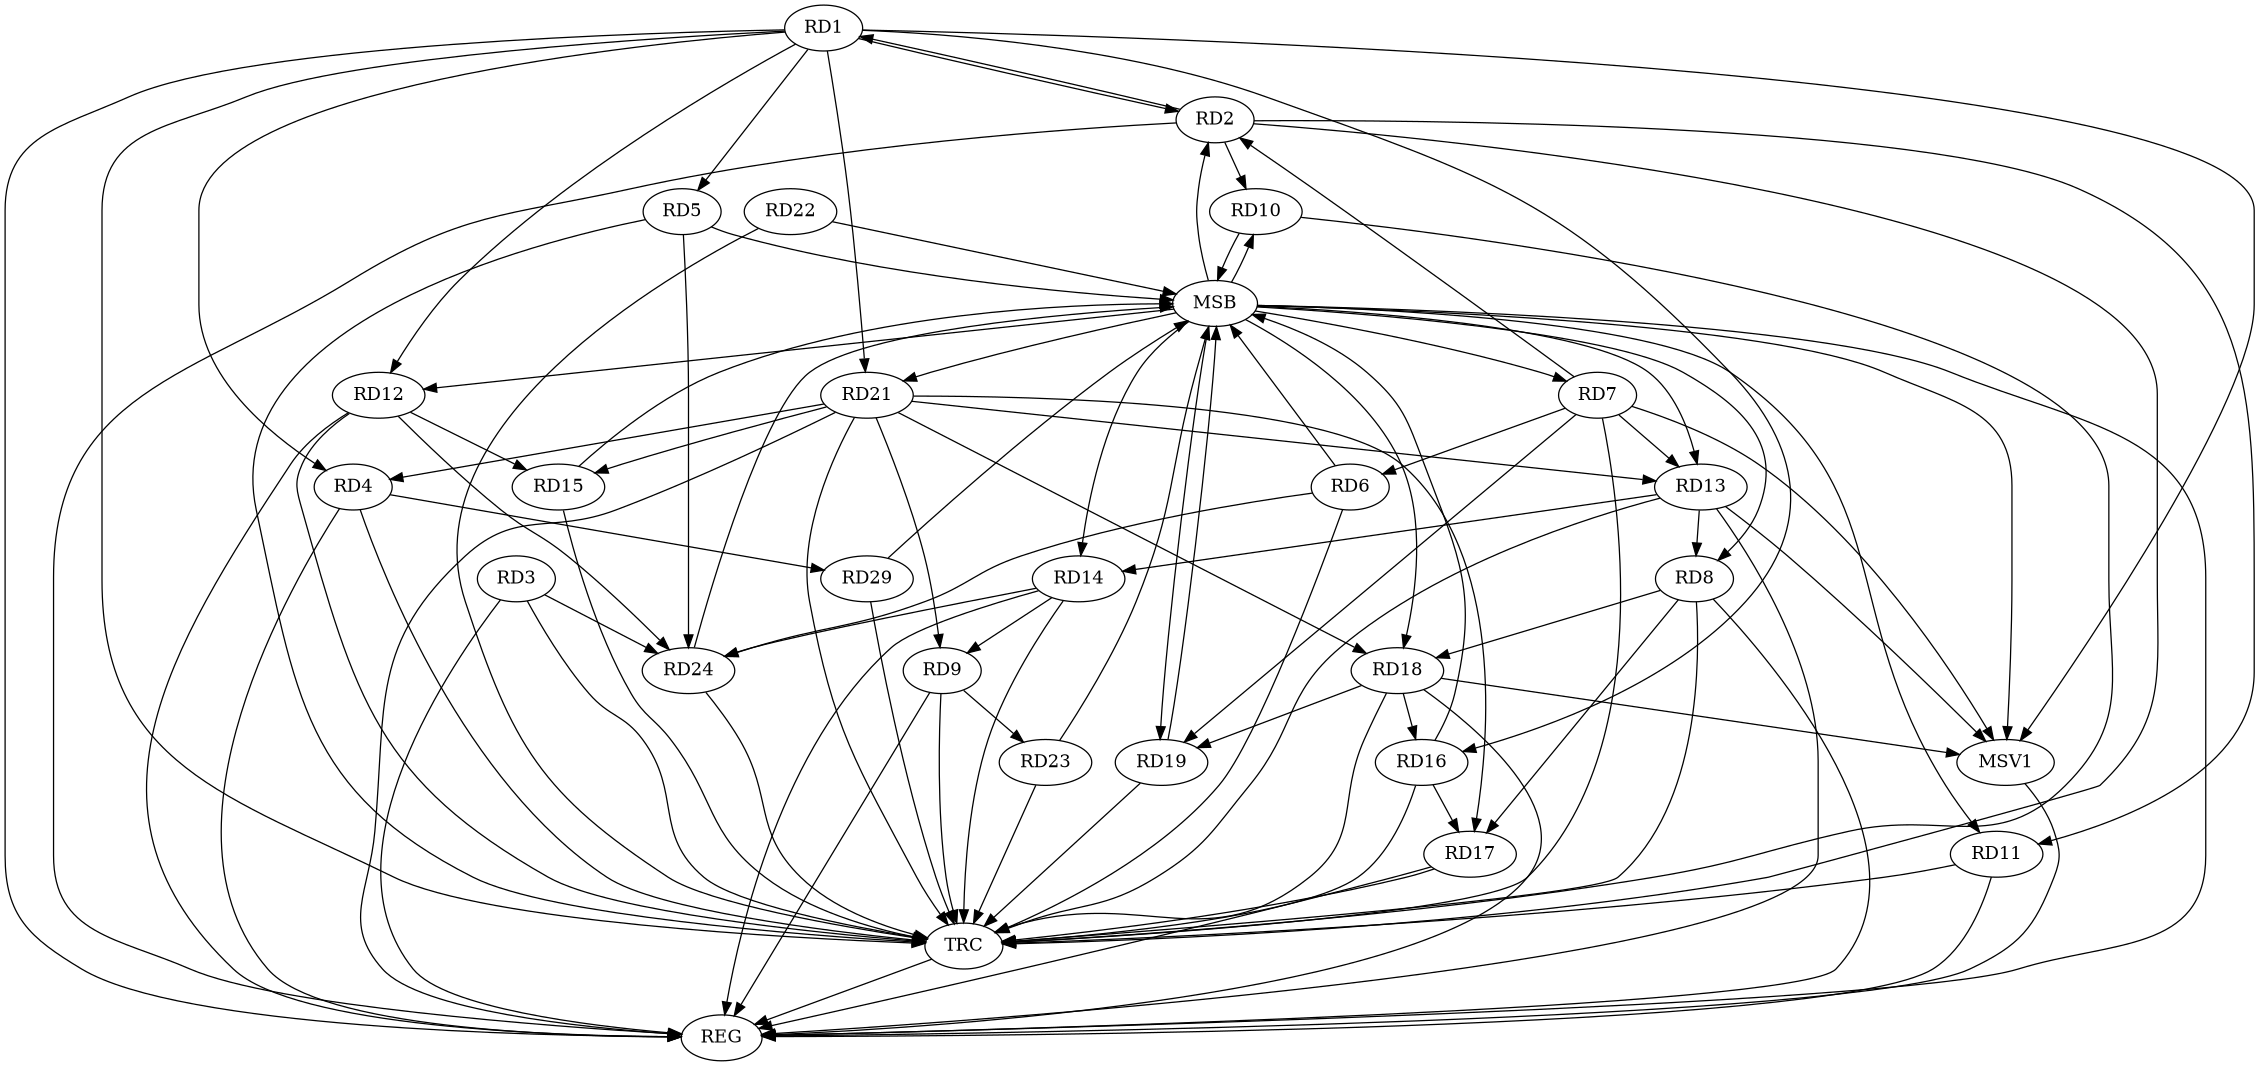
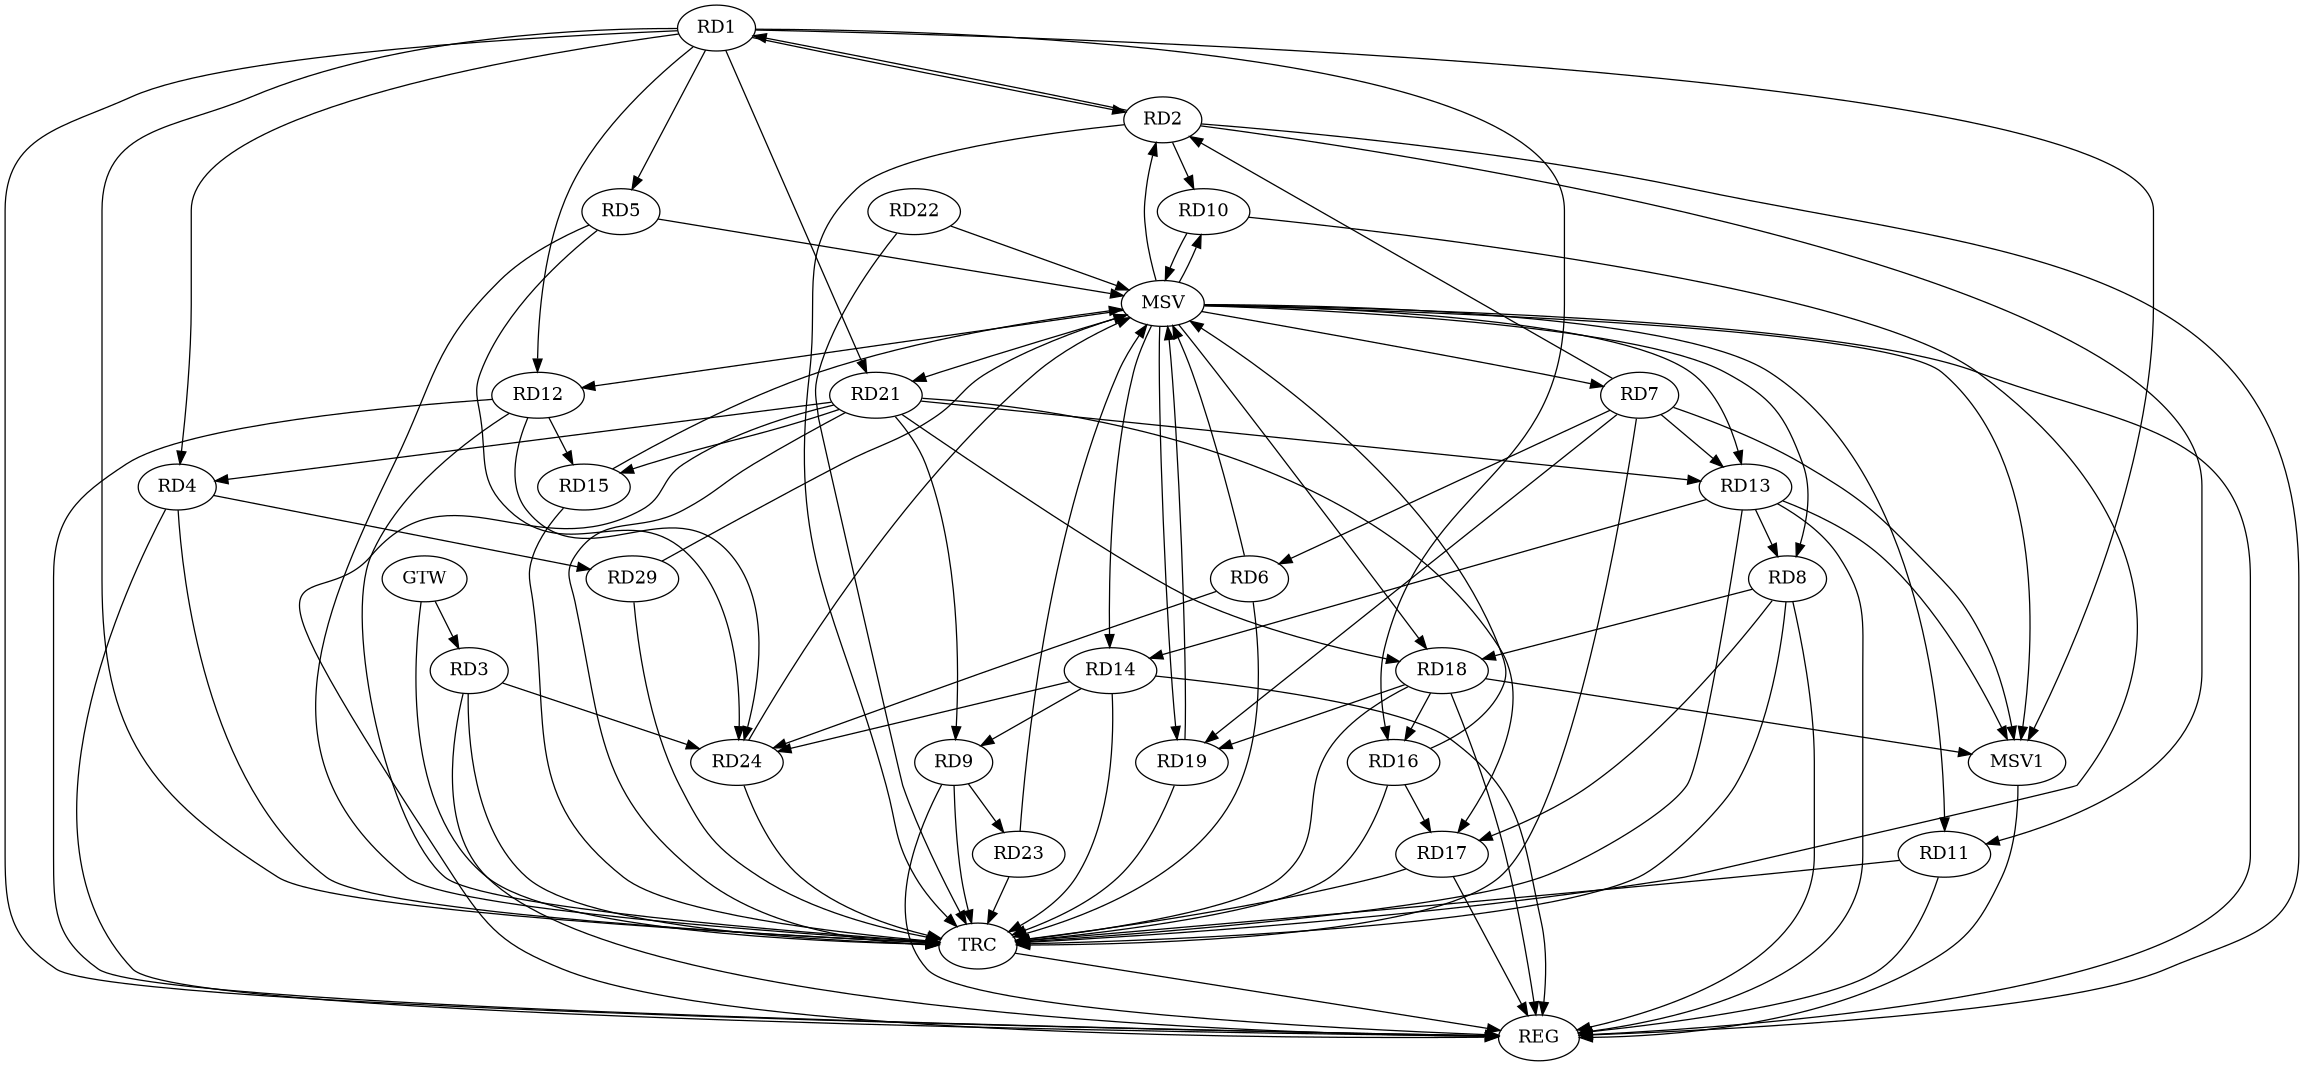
node "MSB": label "MSB" -> "MSV"
node "GTW": added
